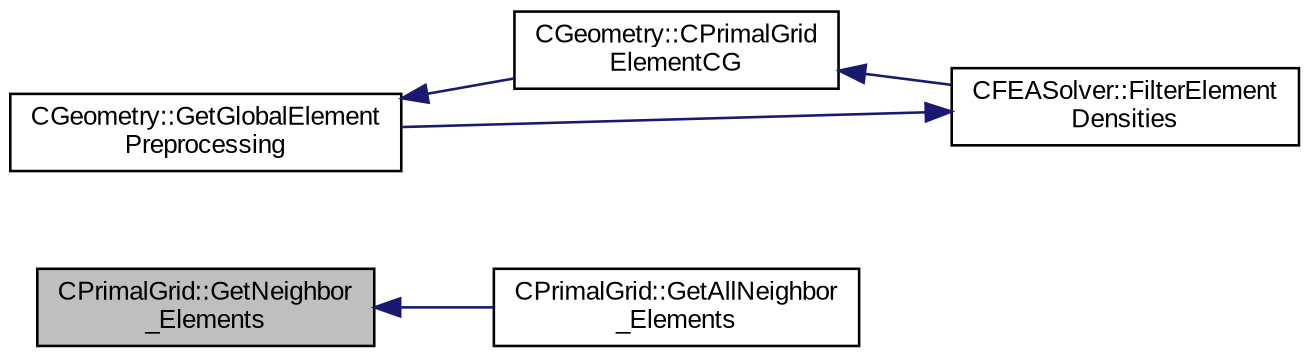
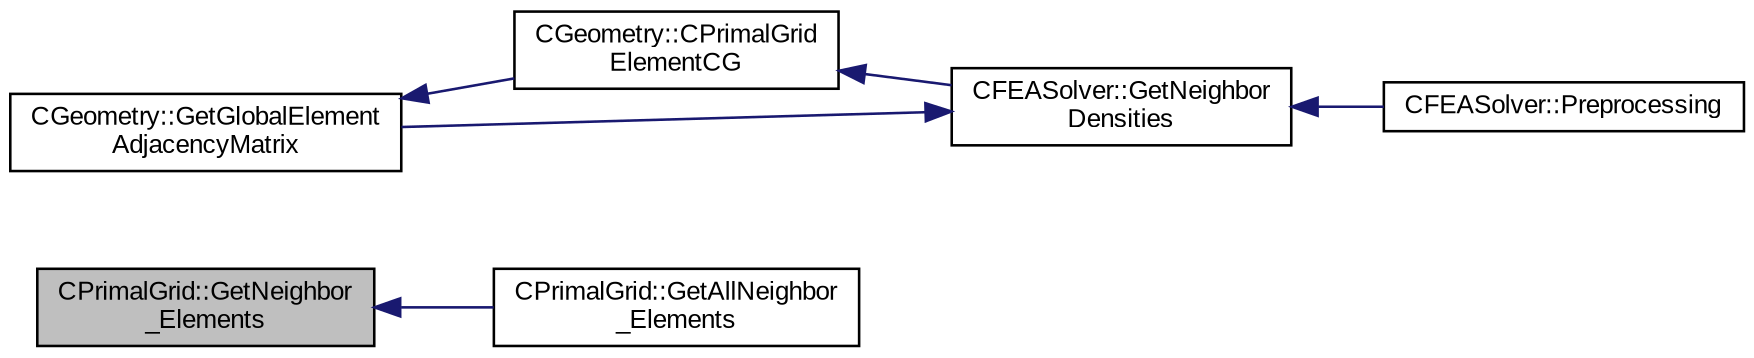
node "CFEASolver::FilterElement Densities": label "CFEASolver::FilterElement Densities" -> "CFEASolver::GetNeighbor Densities"
node "CFEASolver::Preprocessing": added
node "CGeometry::GetGlobalElement Preprocessing": label "CGeometry::GetGlobalElement Preprocessing" -> "CGeometry::GetGlobalElement AdjacencyMatrix"
